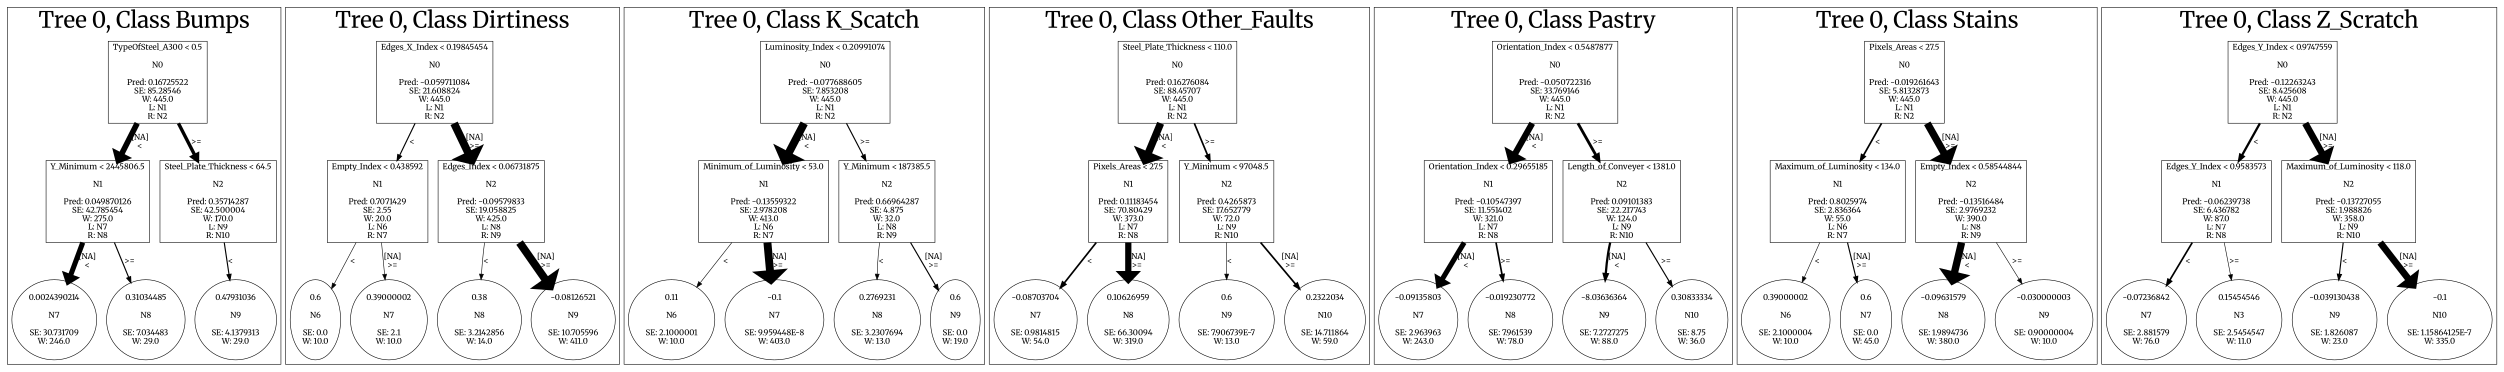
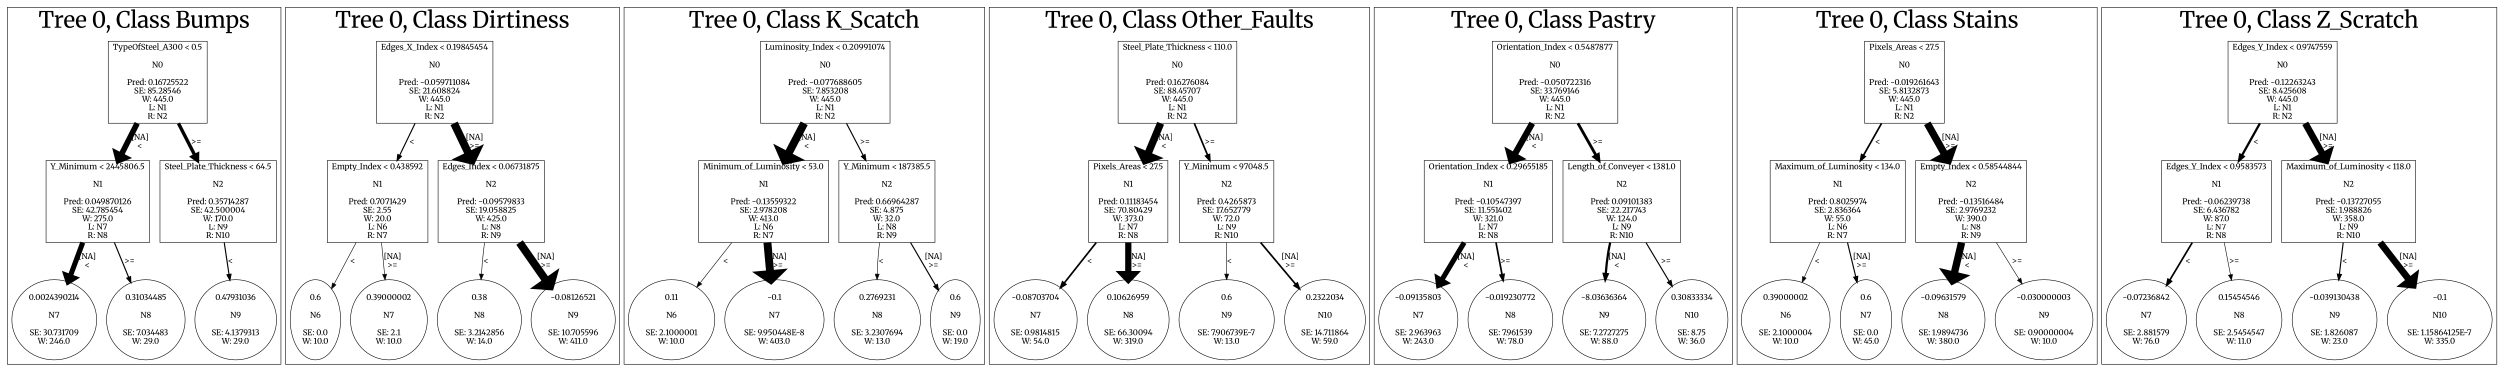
node "-0.1 N7 SE: 9.959448E-8 W: 403.0": label "-0.1 N7 SE: 9.959448E-8 W: 403.0" -> "-0.1 N7 SE: 9.950448E-8 W: 403.0"
node "0.15454546 N3 SE: 2.5454547 W: 11.0": label "0.15454546 N3 SE: 2.5454547 W: 11.0" -> "0.15454546 N8 SE: 2.5454547 W: 11.0"
